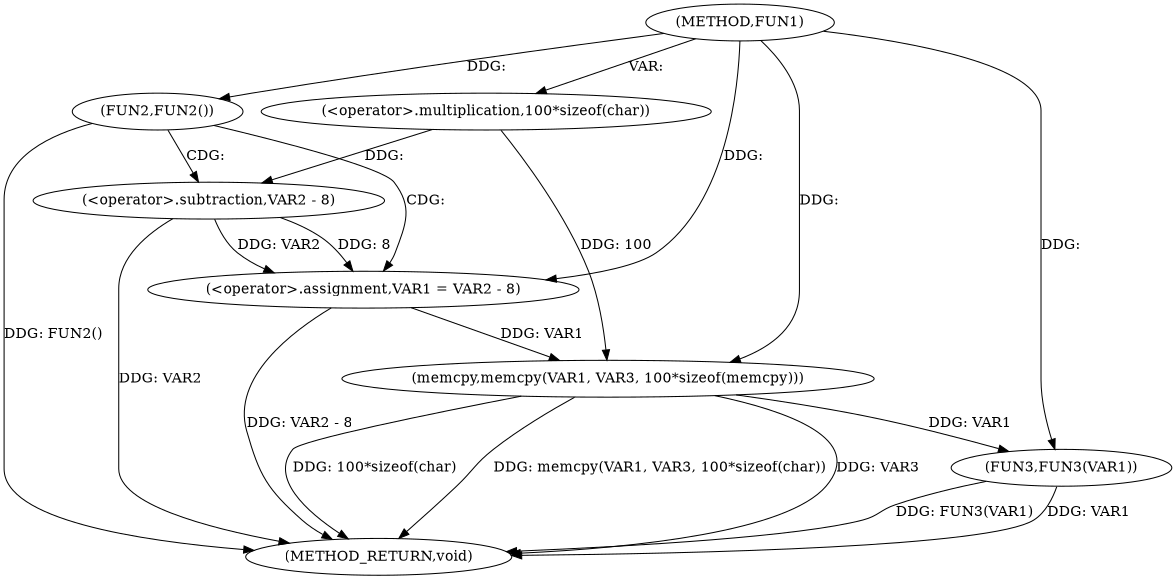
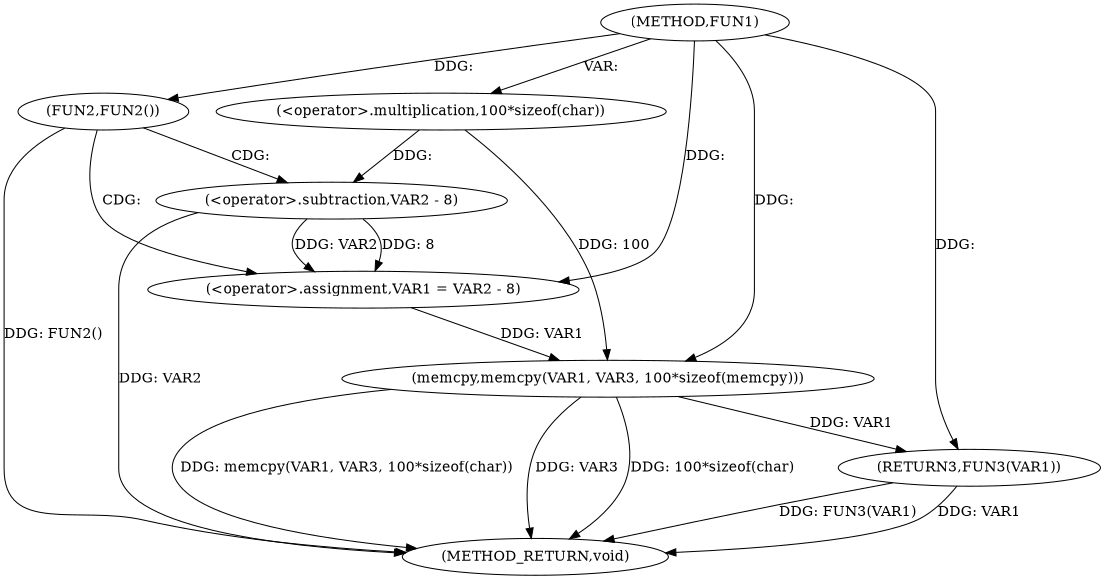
edge "(<operator>.assignment,VAR1 = VAR2 - 8)" -> "(METHOD_RETURN,void)": removed, label "DDG: VAR2 - 8"
node "(FUN3,FUN3(VAR1))": label "(FUN3,FUN3(VAR1))" -> "(RETURN3,FUN3(VAR1))"
